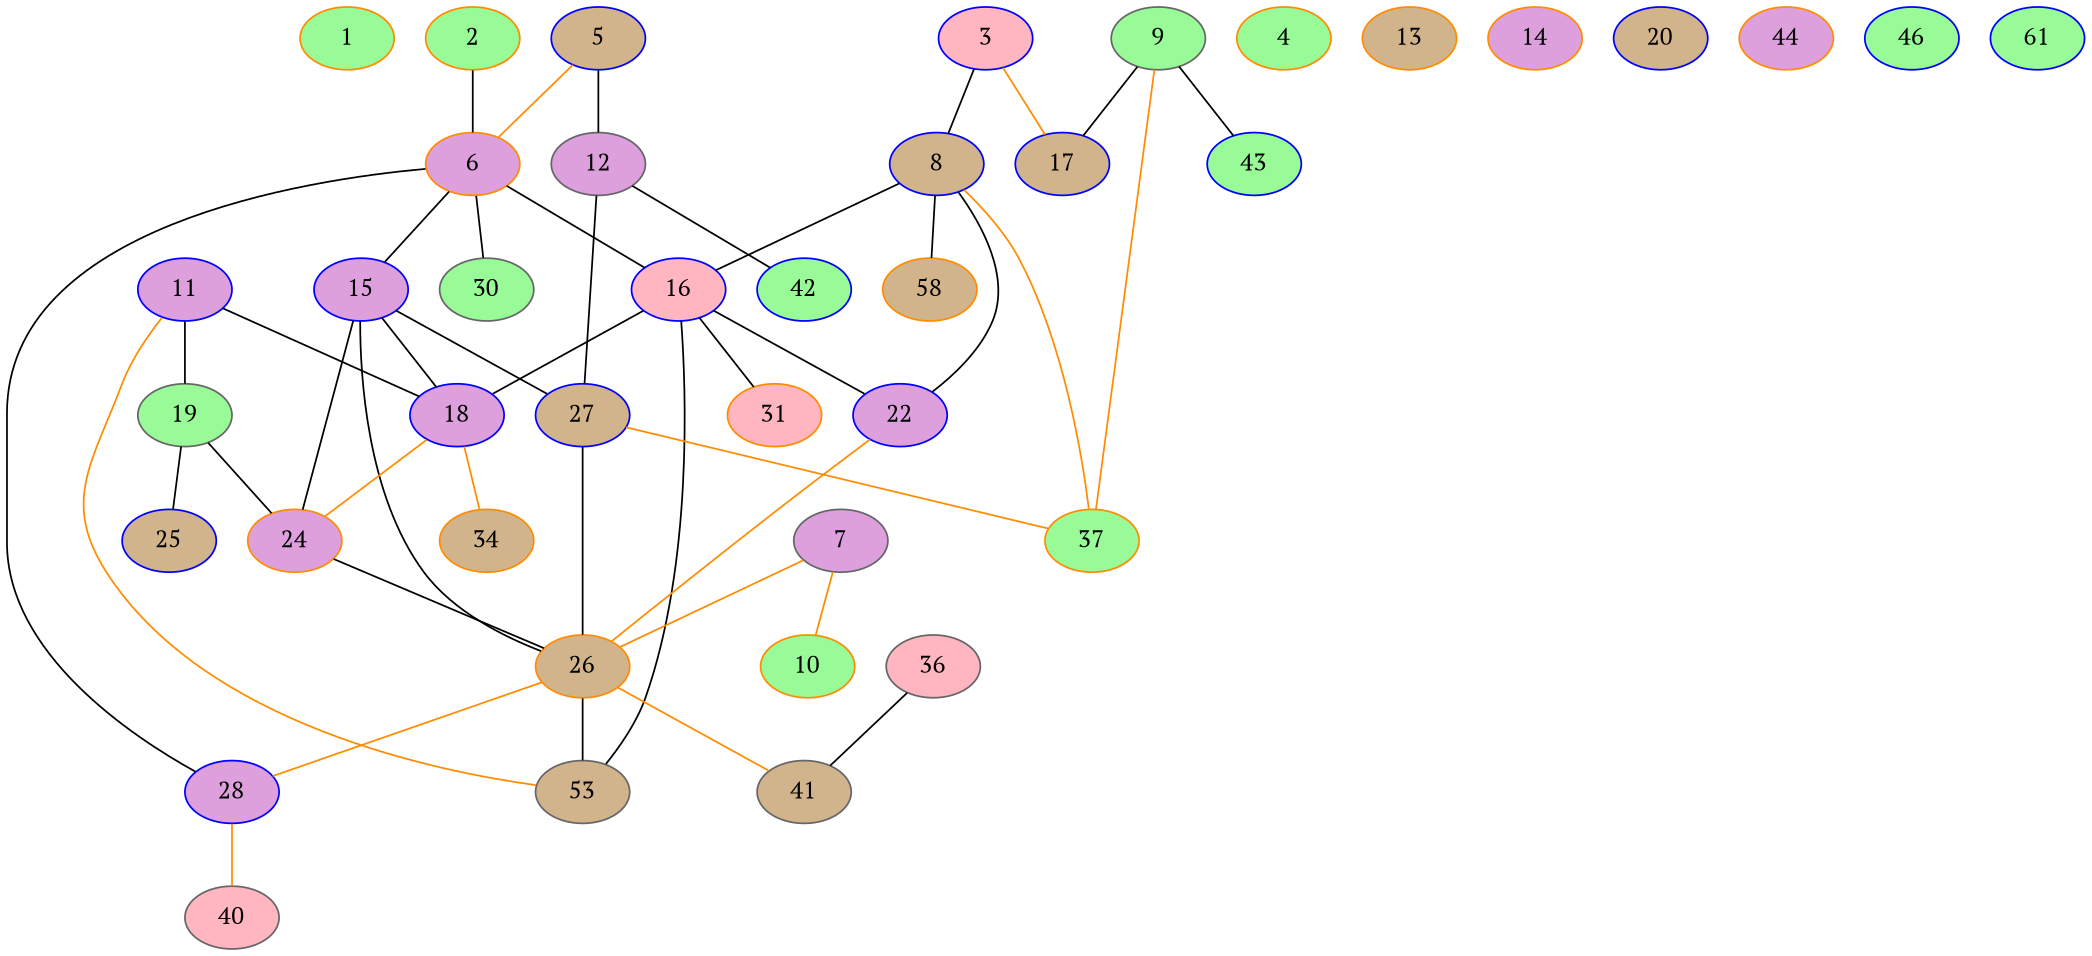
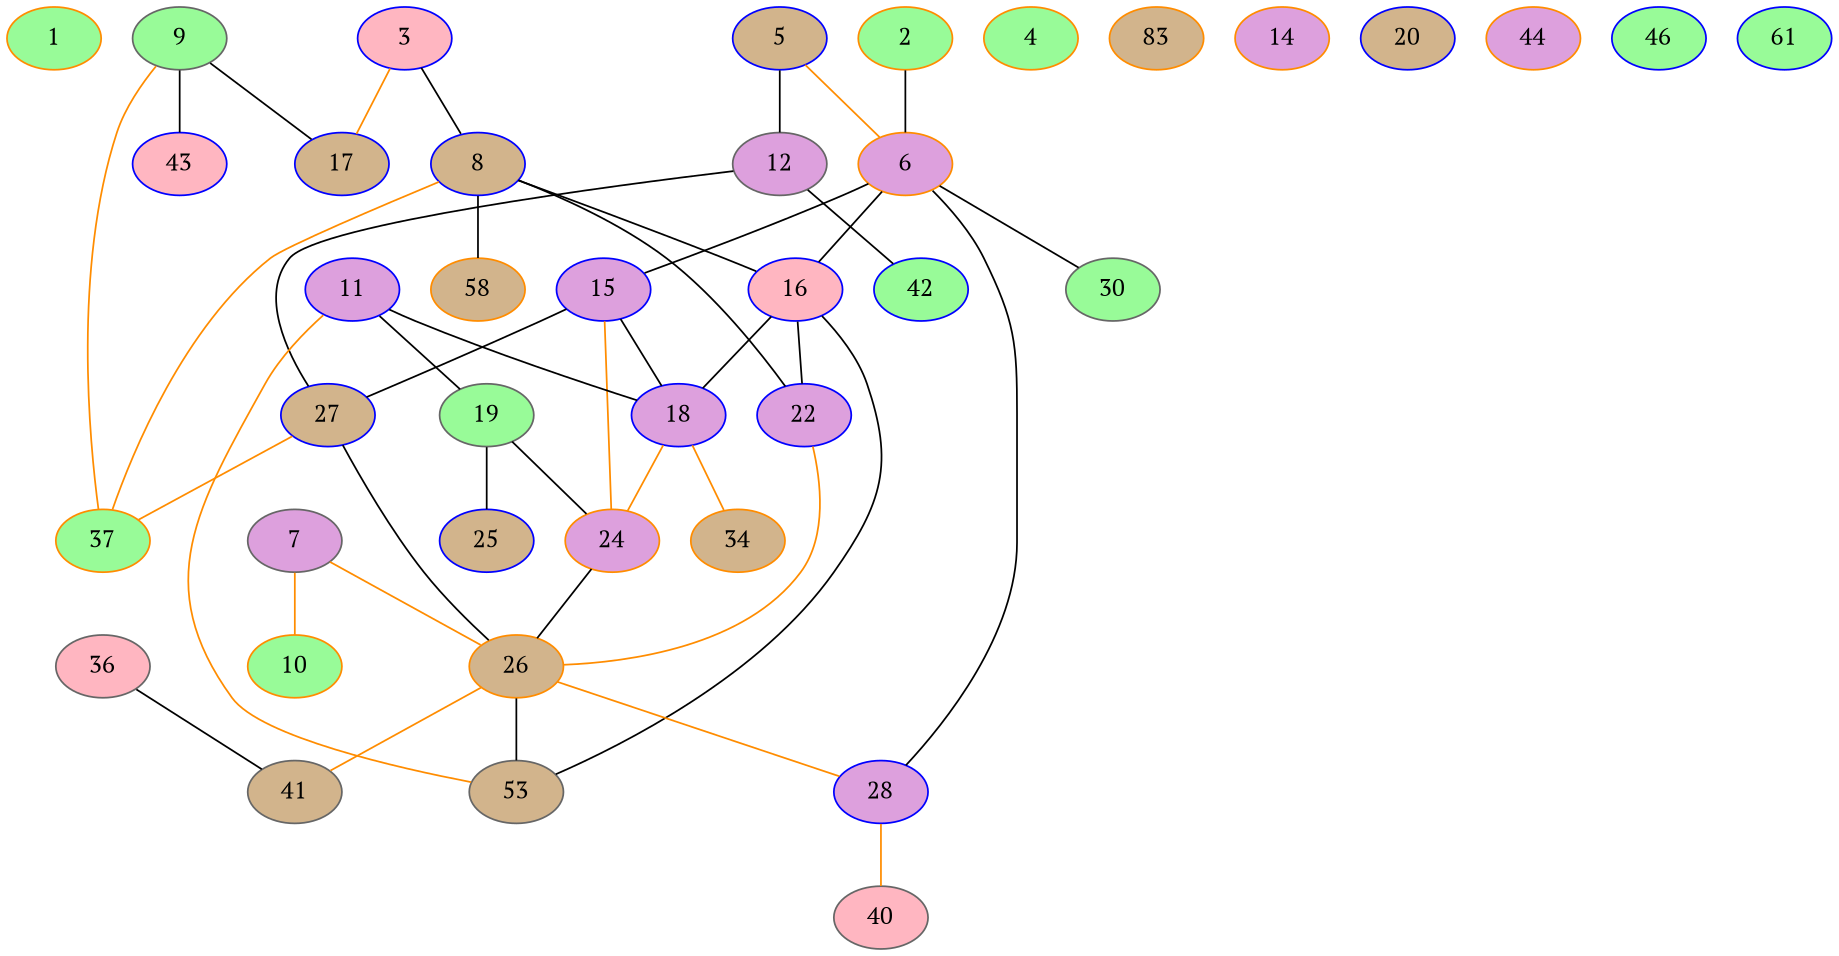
node "13": label "13" -> "83"
node "43": fillcolor palegreen -> lightpink
edge "15" -- "24": color black -> darkorange
node "31": removed
edge "15" -- "26": removed
